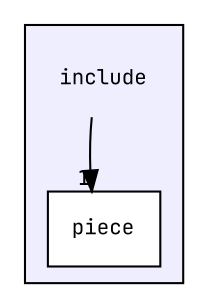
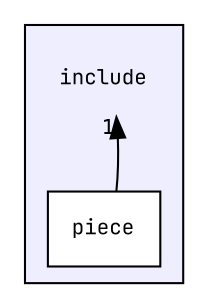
edge "include" -> "piece": reversed
